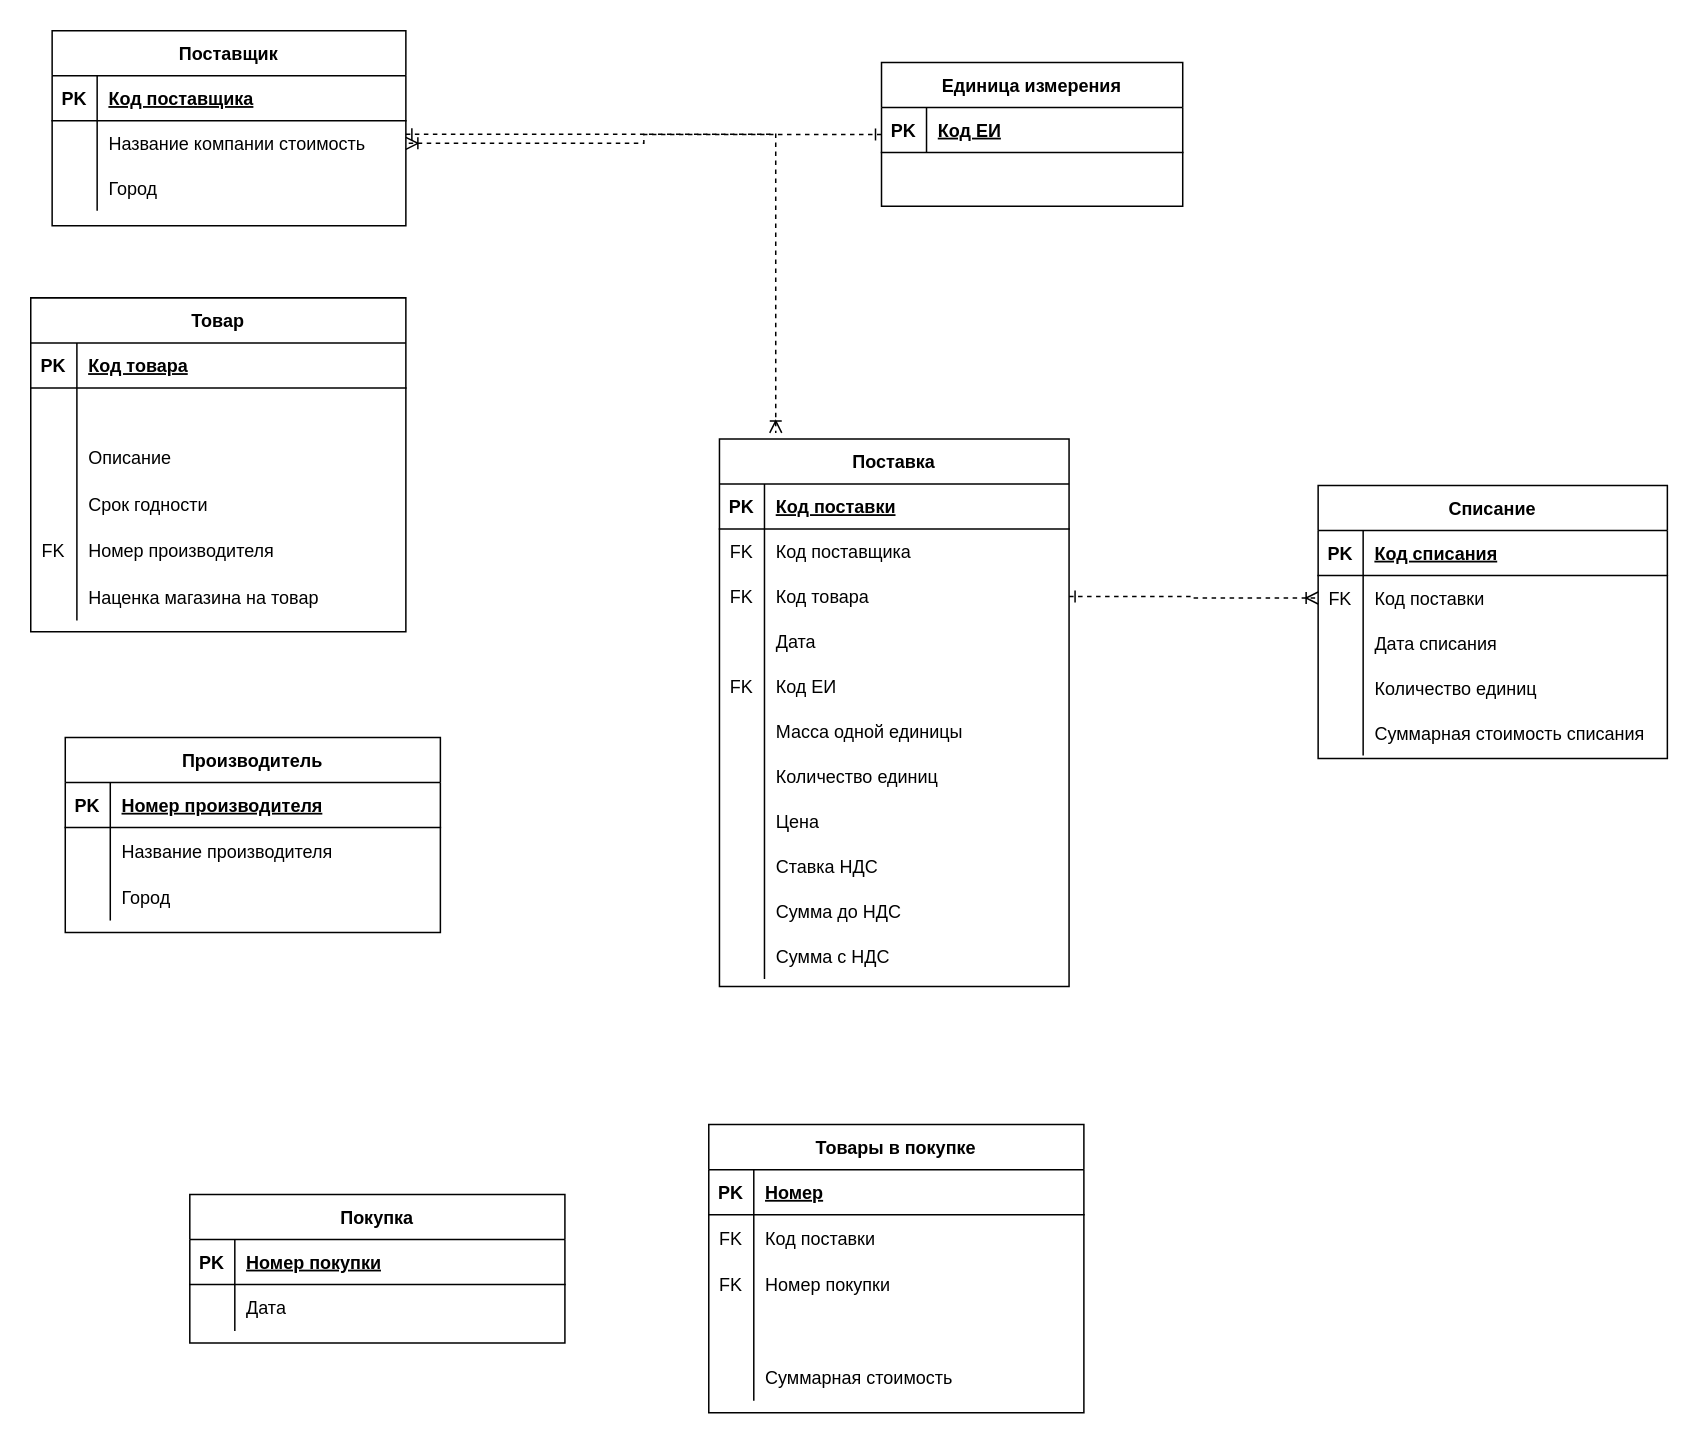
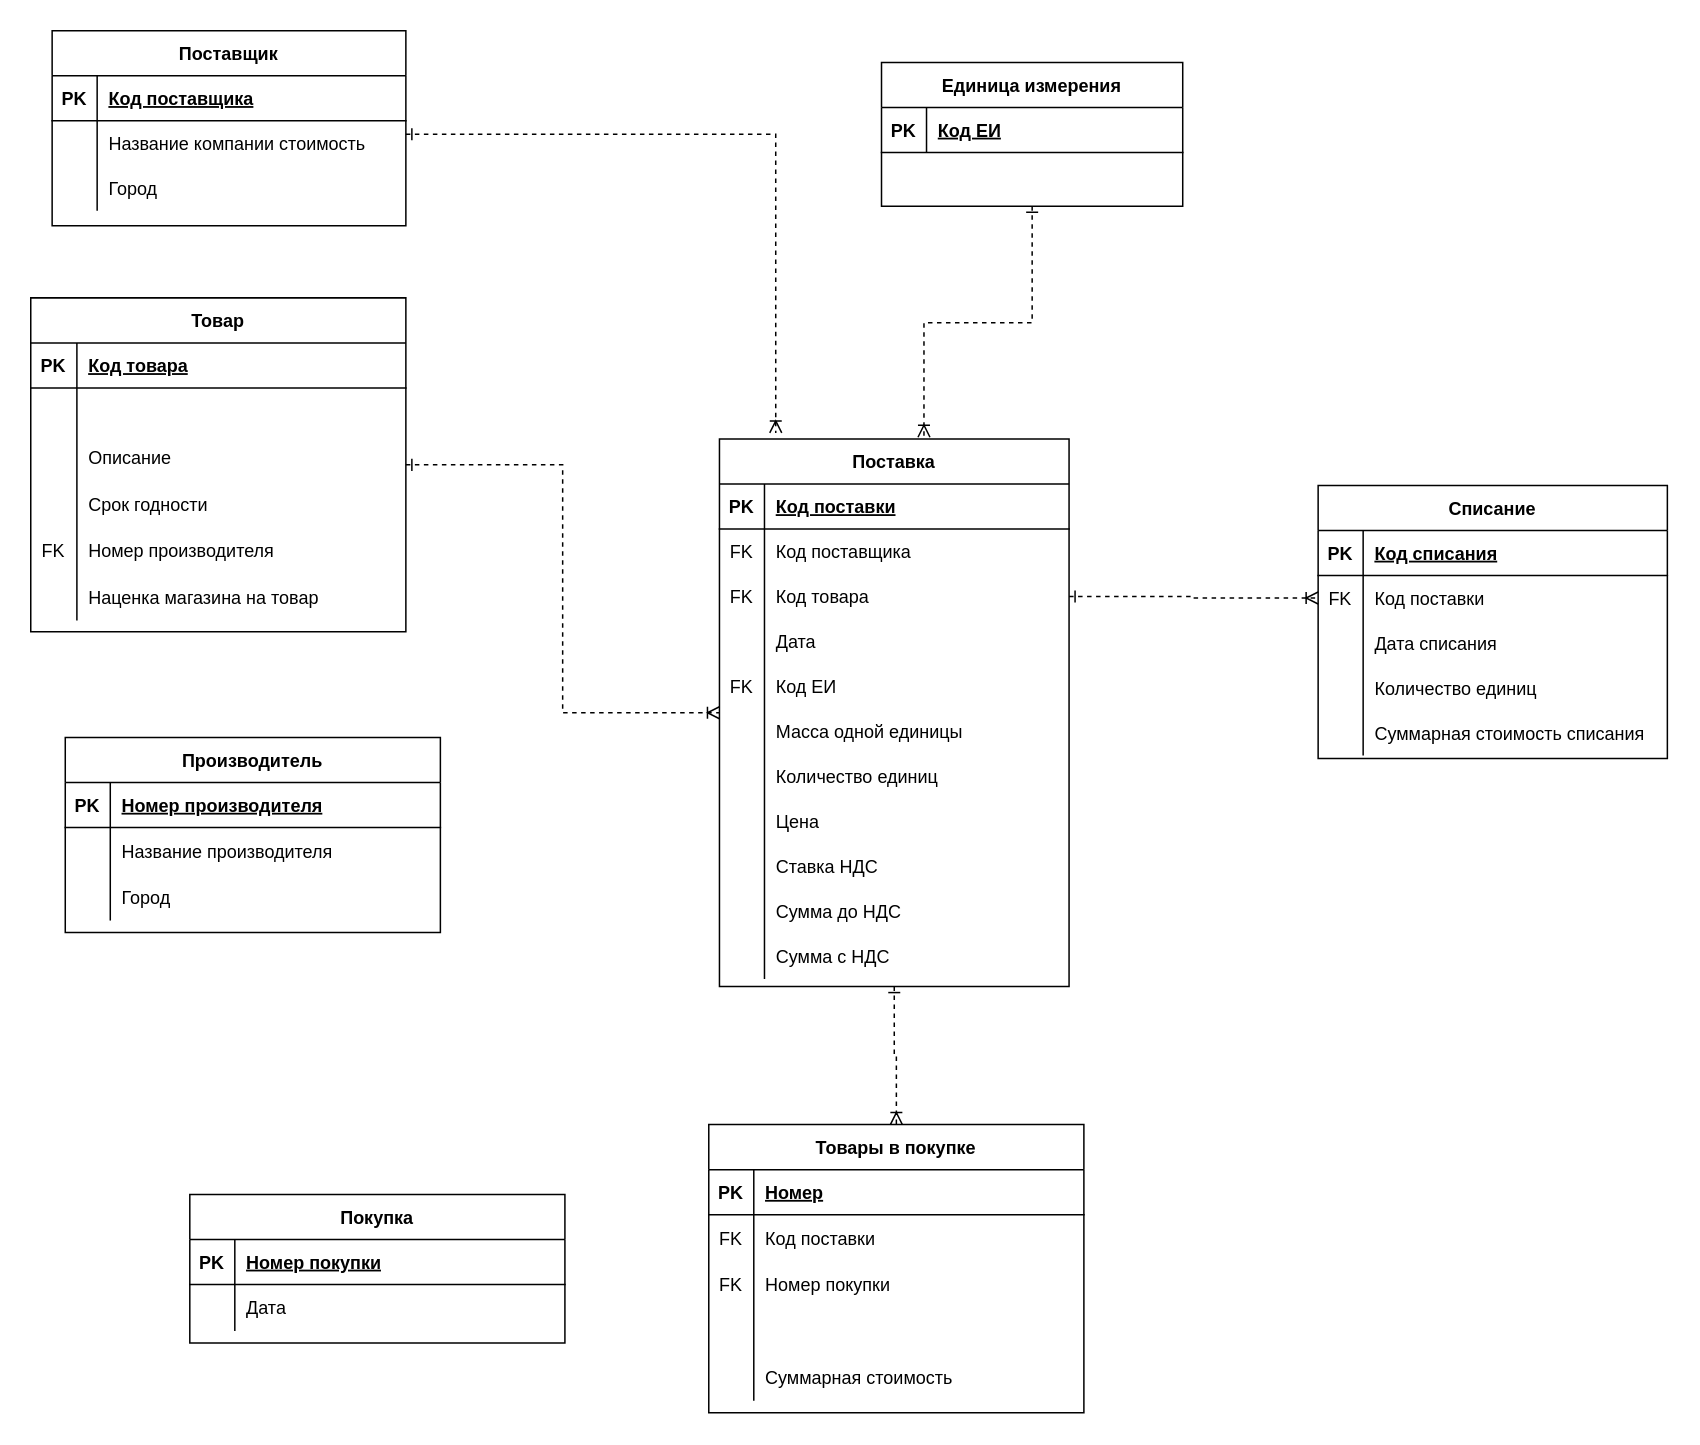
edge "Единица измерения" -- "Название компании стоимость": now "Единица измерения" -- "Поставка"
edge "Товар" -- "Поставка": added
edge "Поставка" -- "Товары в покупке": added
